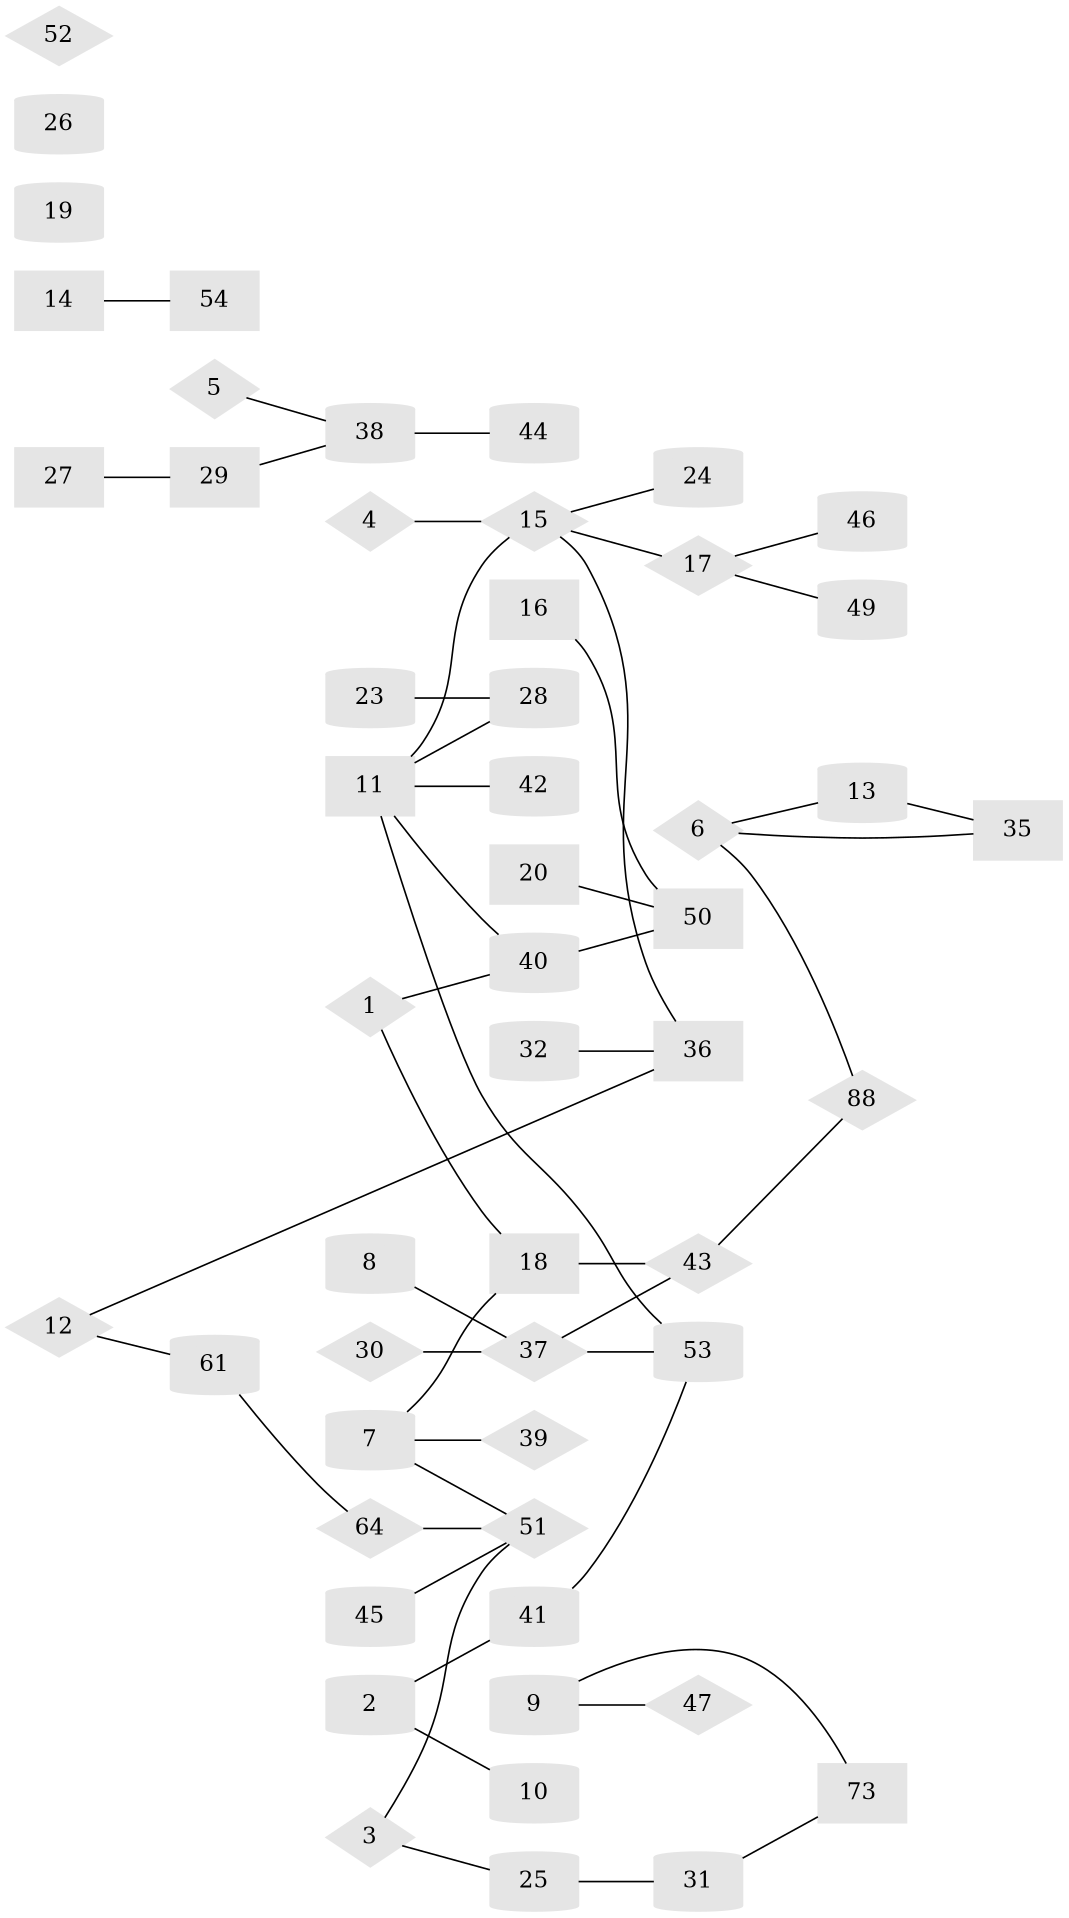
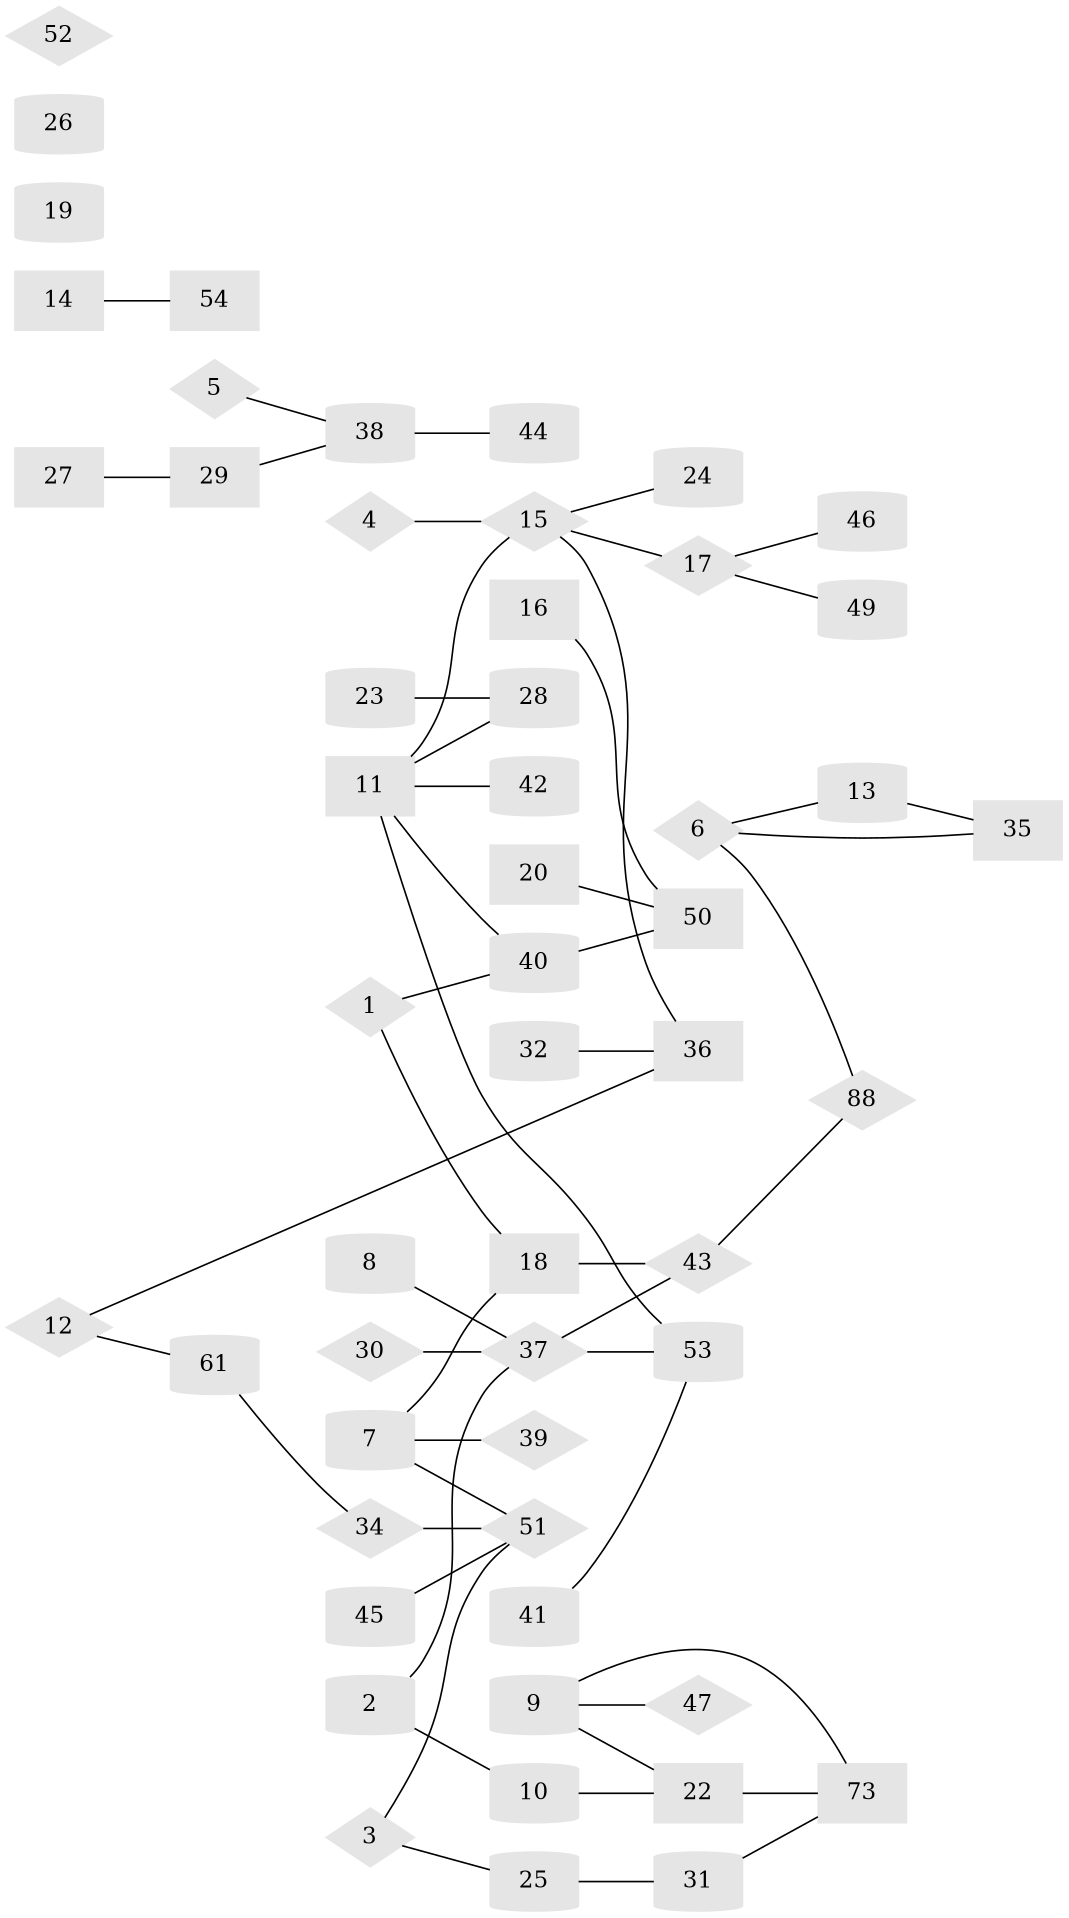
node "64": label "64" -> "34"
edge "41" -- "2": now "37" -- "2"
node "22": added
